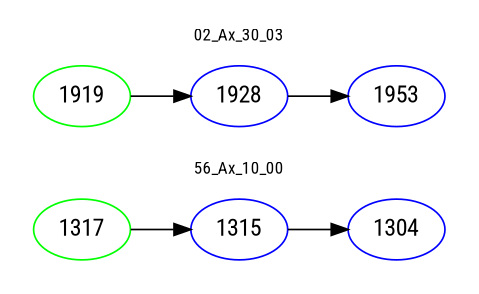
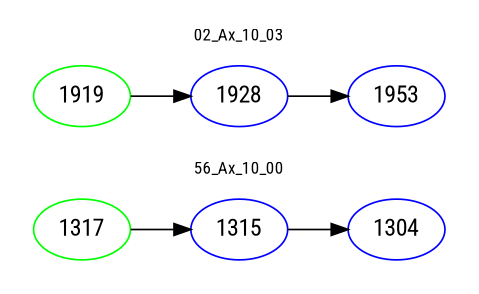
cluster "02_Ax_30_03": label "02_Ax_30_03" -> "02_Ax_10_03"
